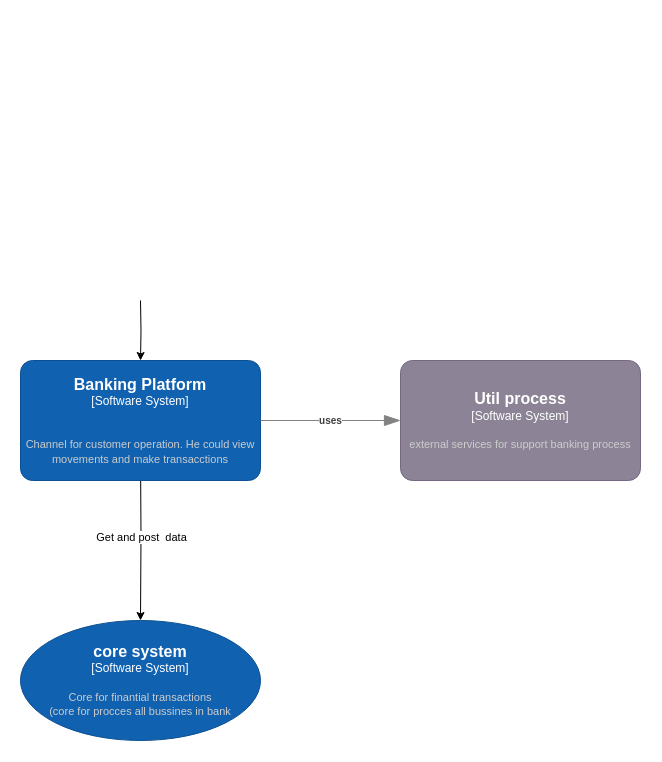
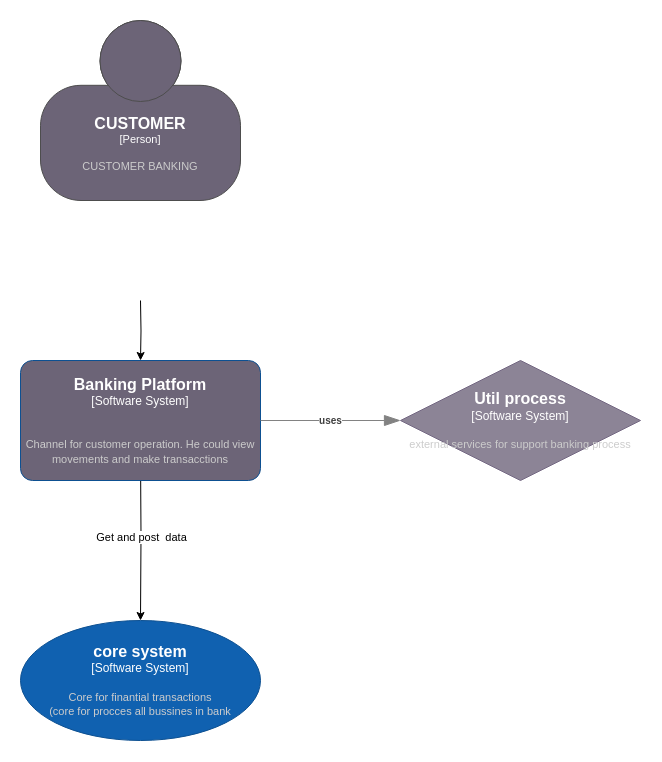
node "CUSTOMER [Person] CUSTOMER BANKING": added
node "Banking Platform [Software System] Channel for customer operation. He could view movements and make transacctions": fillcolor #1061b0 -> #6c6477
node "Util process [Software System] external services for support banking process": shape rounded rectangle -> diamond
